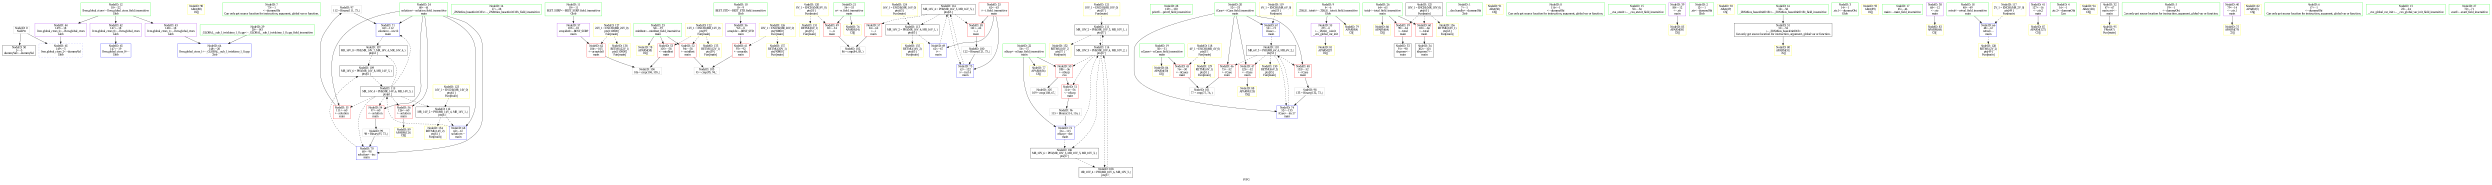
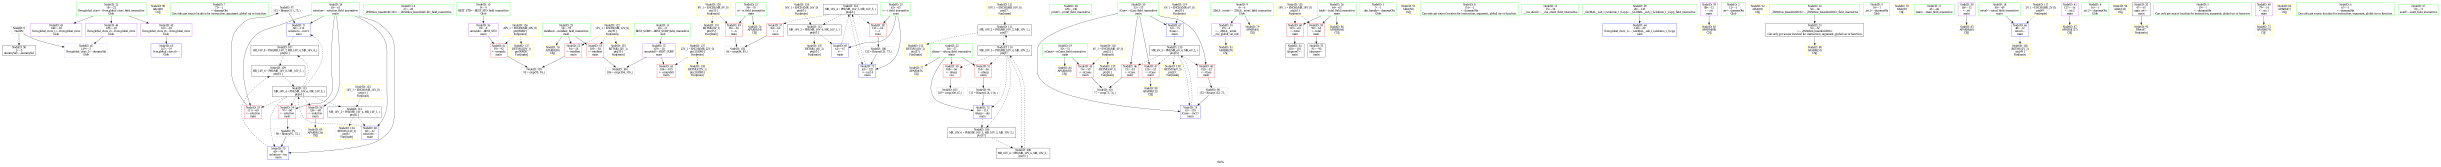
node "NodeID: 25": color red -> green
node "NodeID: 125": color black -> yellow
node "NodeID: 13": removed
node "NodeID: 4": text "Can" -> "Glob"
node "NodeID: 136": removed
edge "NodeID: 43" -> "NodeID: 64": removed
edge "NodeID: 62" -> "NodeID: 104": now "NodeID: 37" -> "NodeID: 104"
edge "NodeID: 50" -> "NodeID: 51": now "NodeID: 22" -> "NodeID: 51"
edge "NodeID: 72" -> "NodeID: 114": reversed
